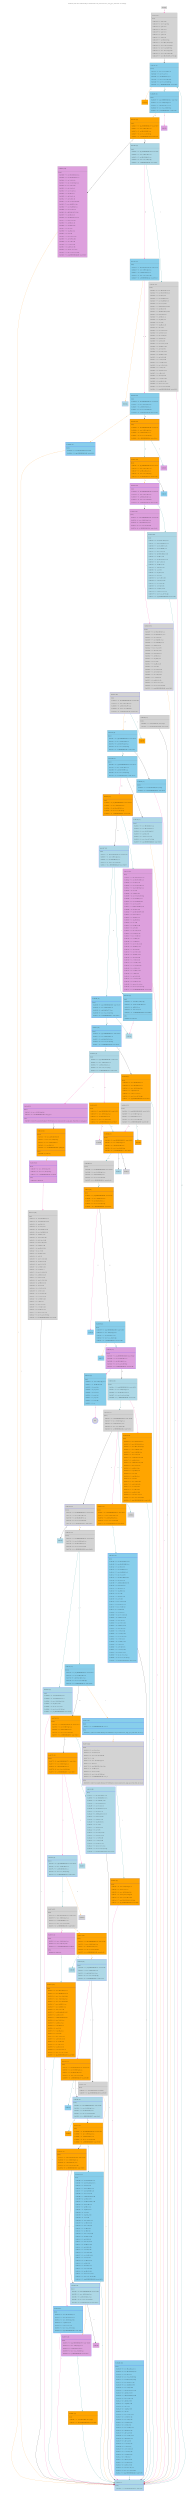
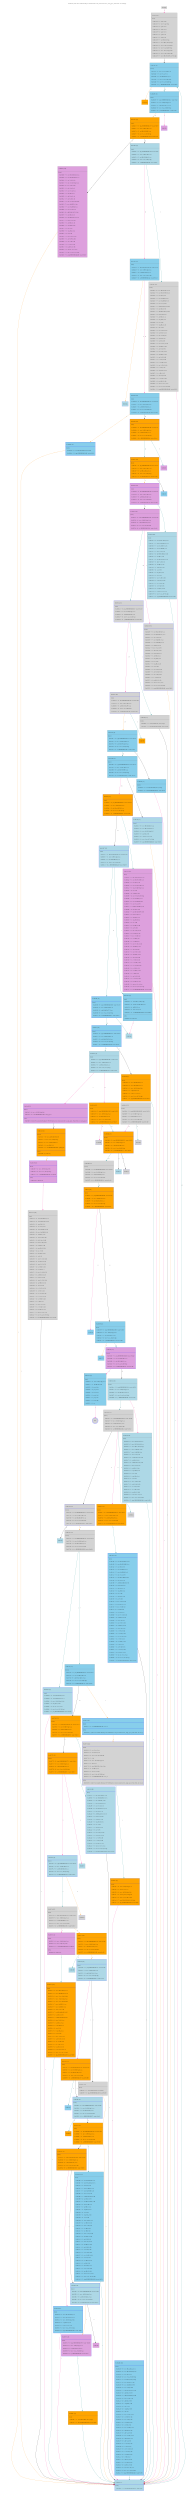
node "0x40153a [25]": added
node "0x402058": fillcolor orange -> lightgrey
node "0x402280 [95]": fillcolor orange -> lightblue
